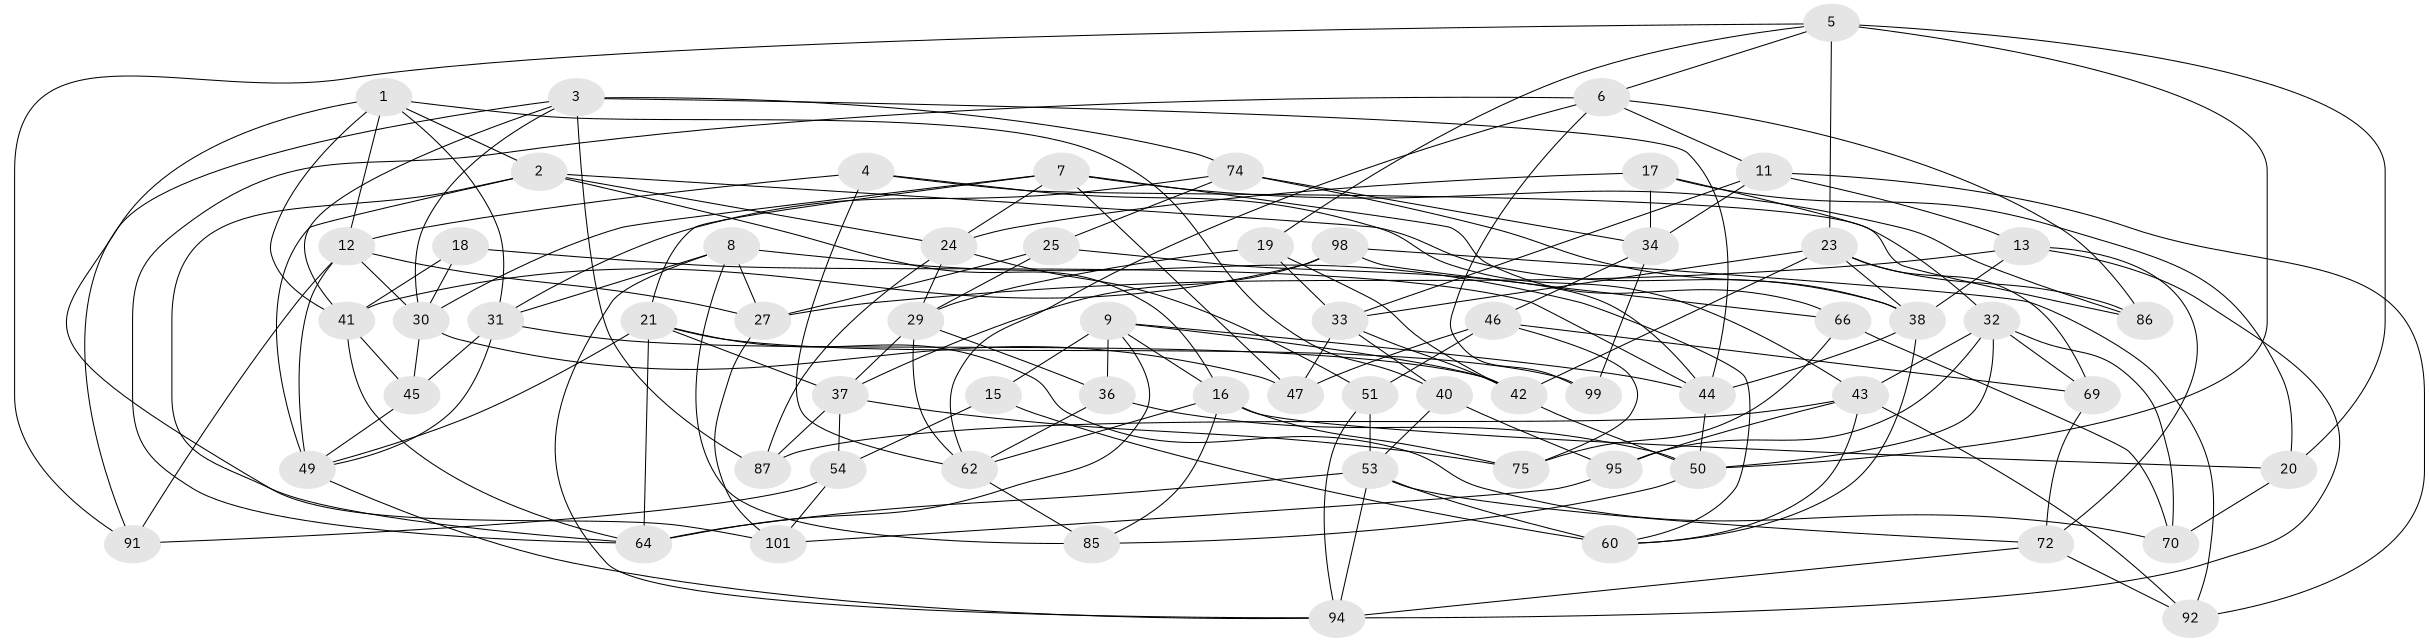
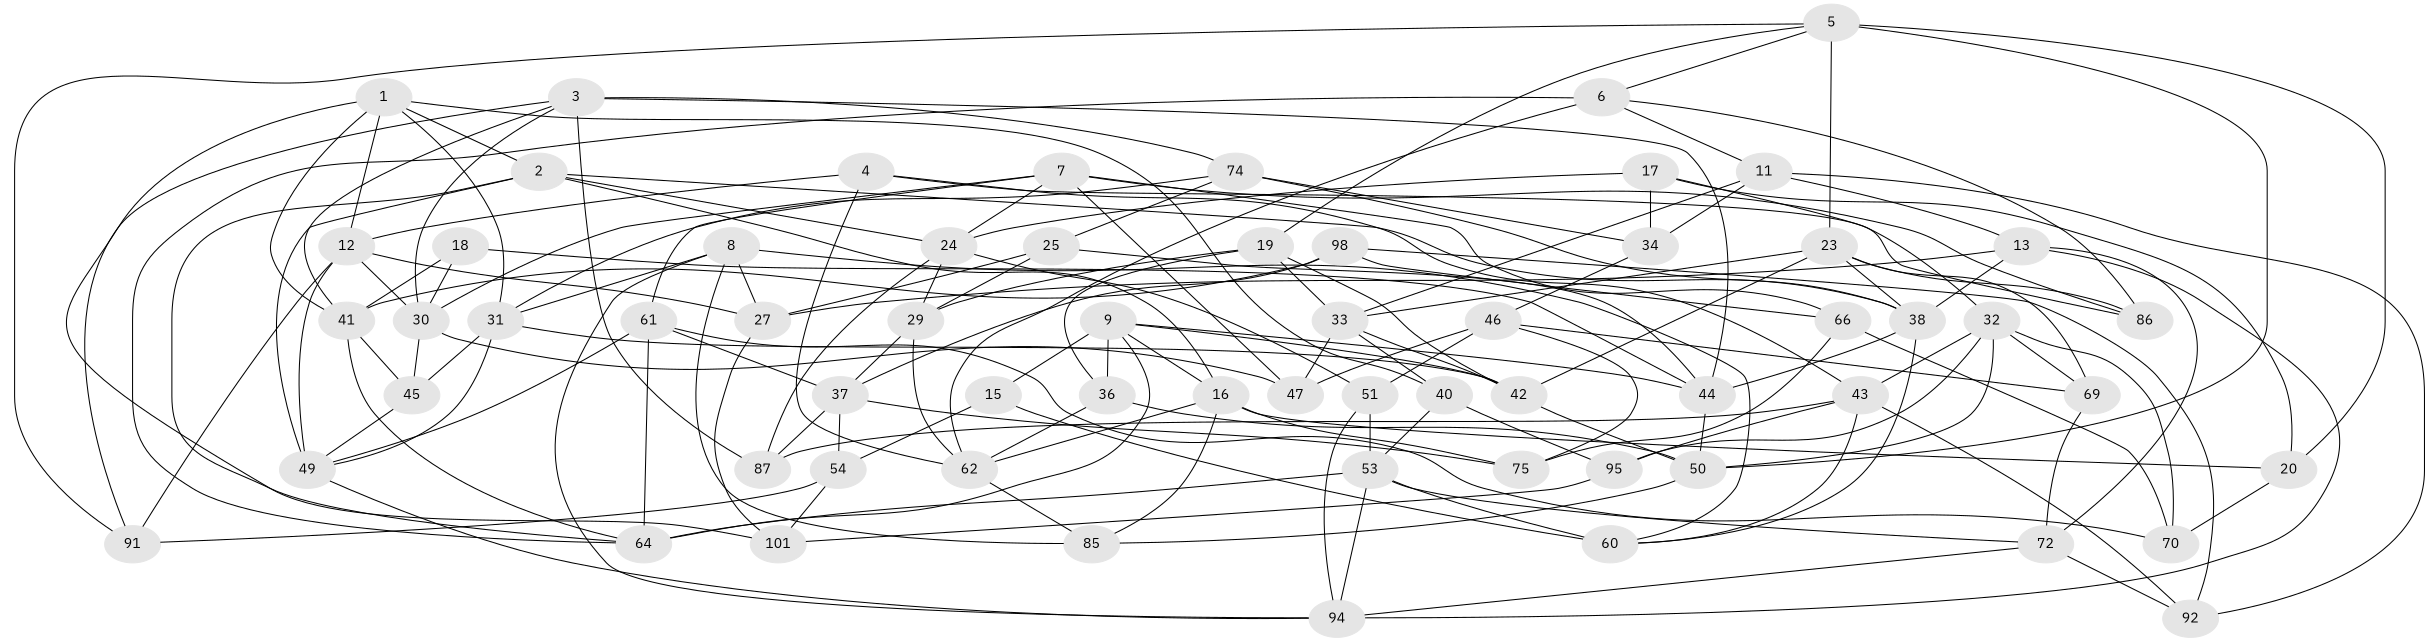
node "21": label "21" -> "61"
edge "29" -- "36": now "19" -- "36"
node "99": removed
